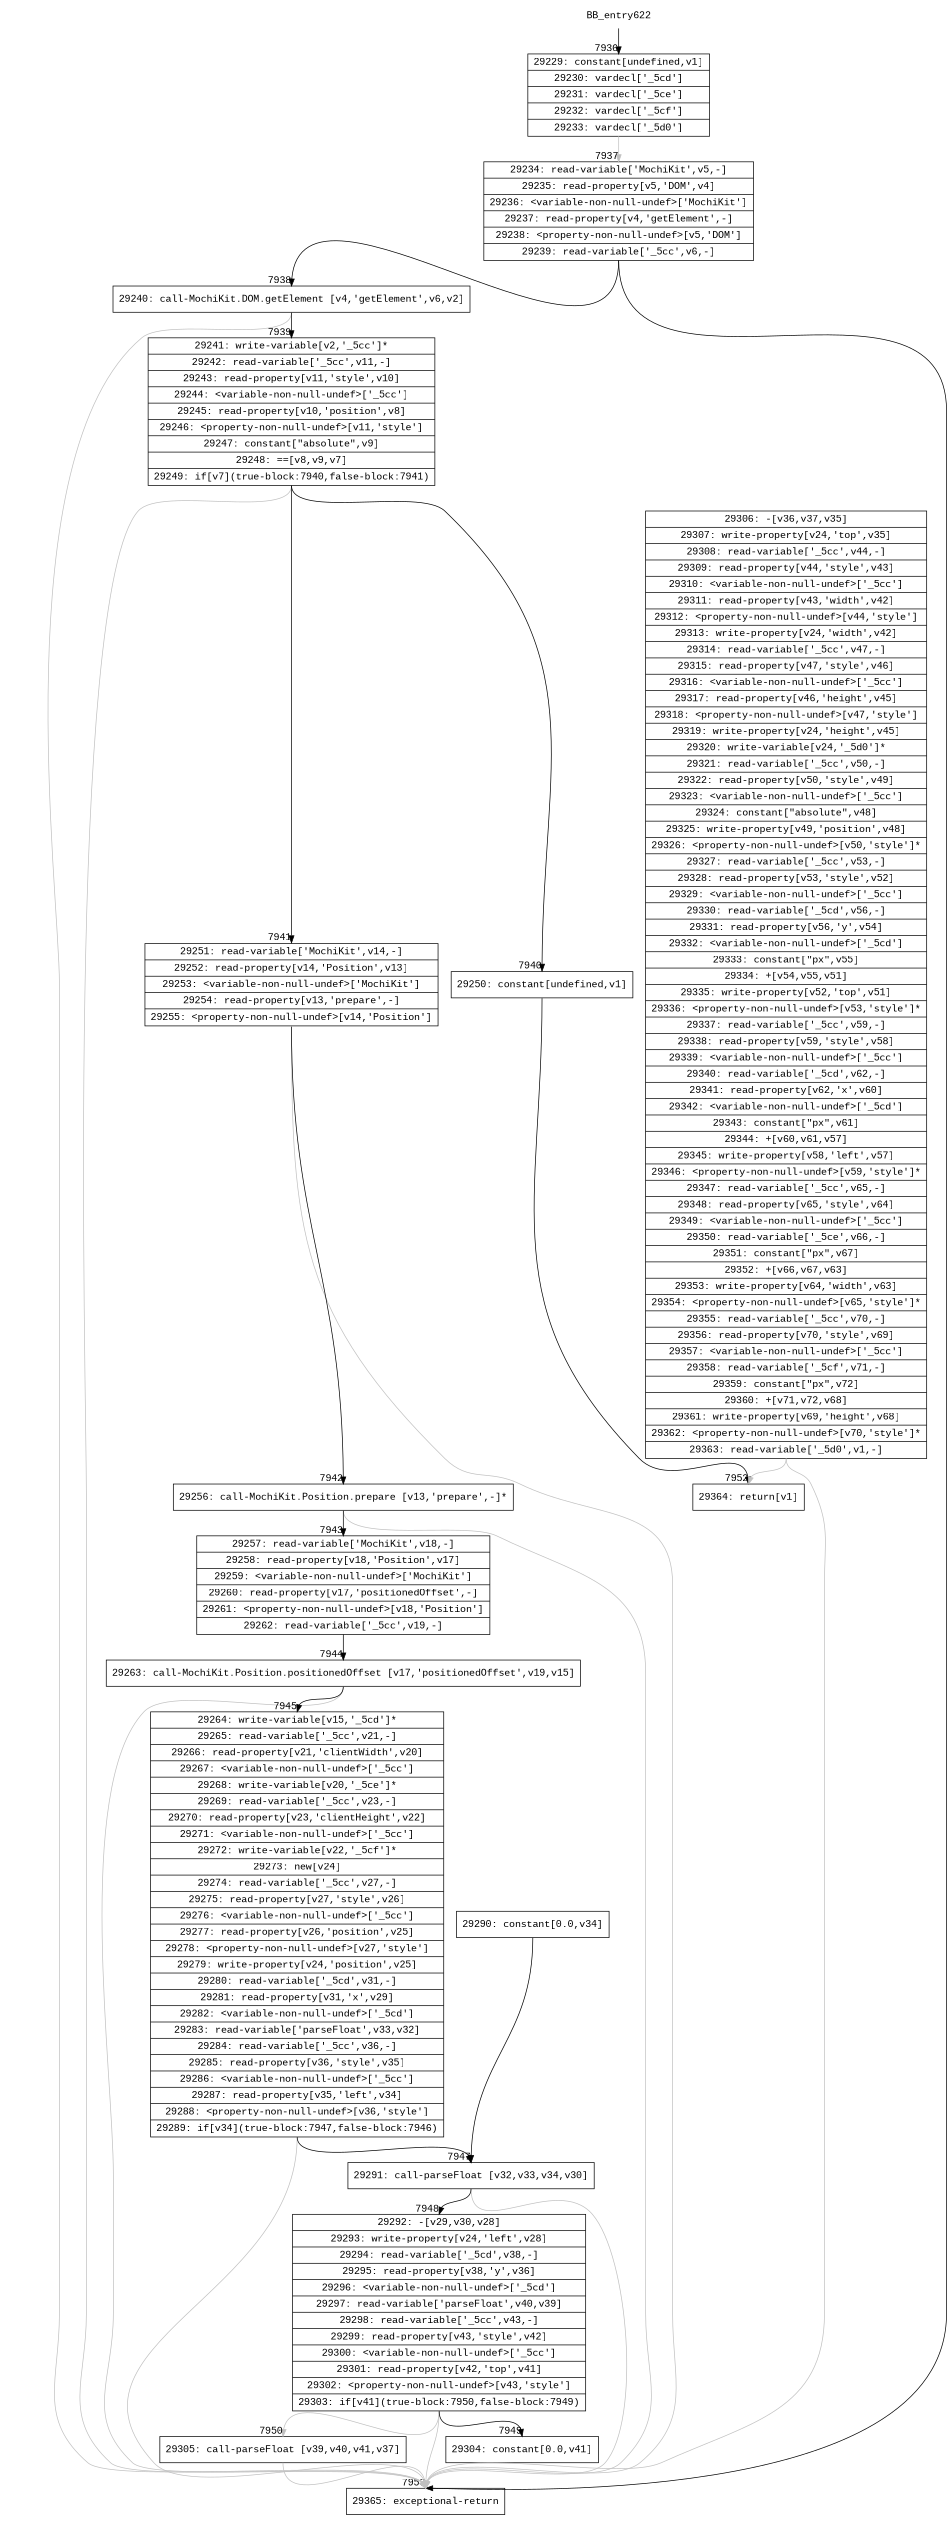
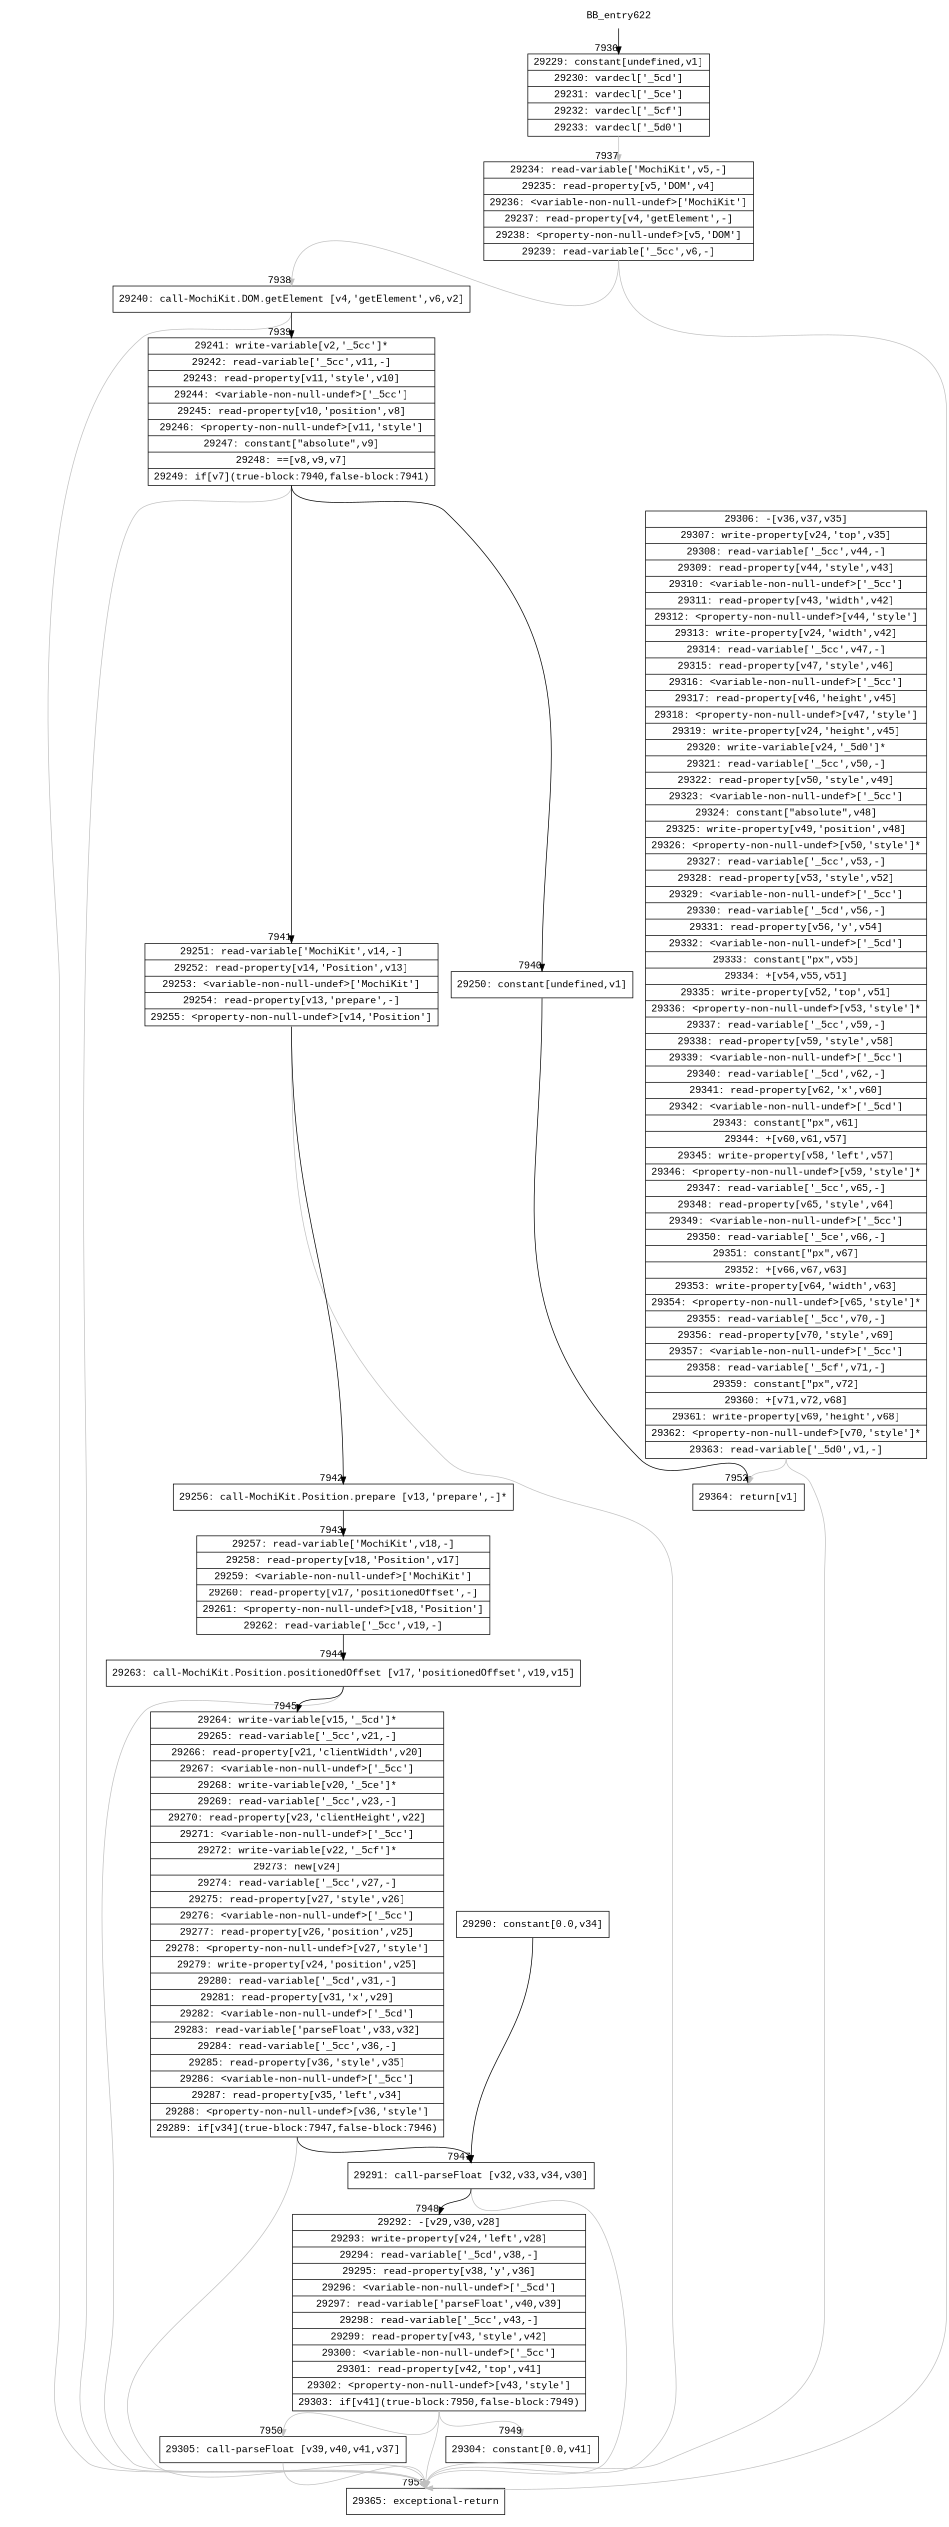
edge "29234: read-variable['MochiKit',v5,-]" -> "29240: call-MochiKit.DOM.getElement [v4,'getElement',v6,v2]": color black -> gray
edge "29234: read-variable['MochiKit',v5,-]" -> "29365: exceptional-return": color black -> gray
edge "29256: call-MochiKit.Position.prepare [v13,'prepare',-]*" -> "29365: exceptional-return": removed
edge "29292: -[v29,v30,v28]" -> "29304: constant[0.0,v41]": color black -> gray
